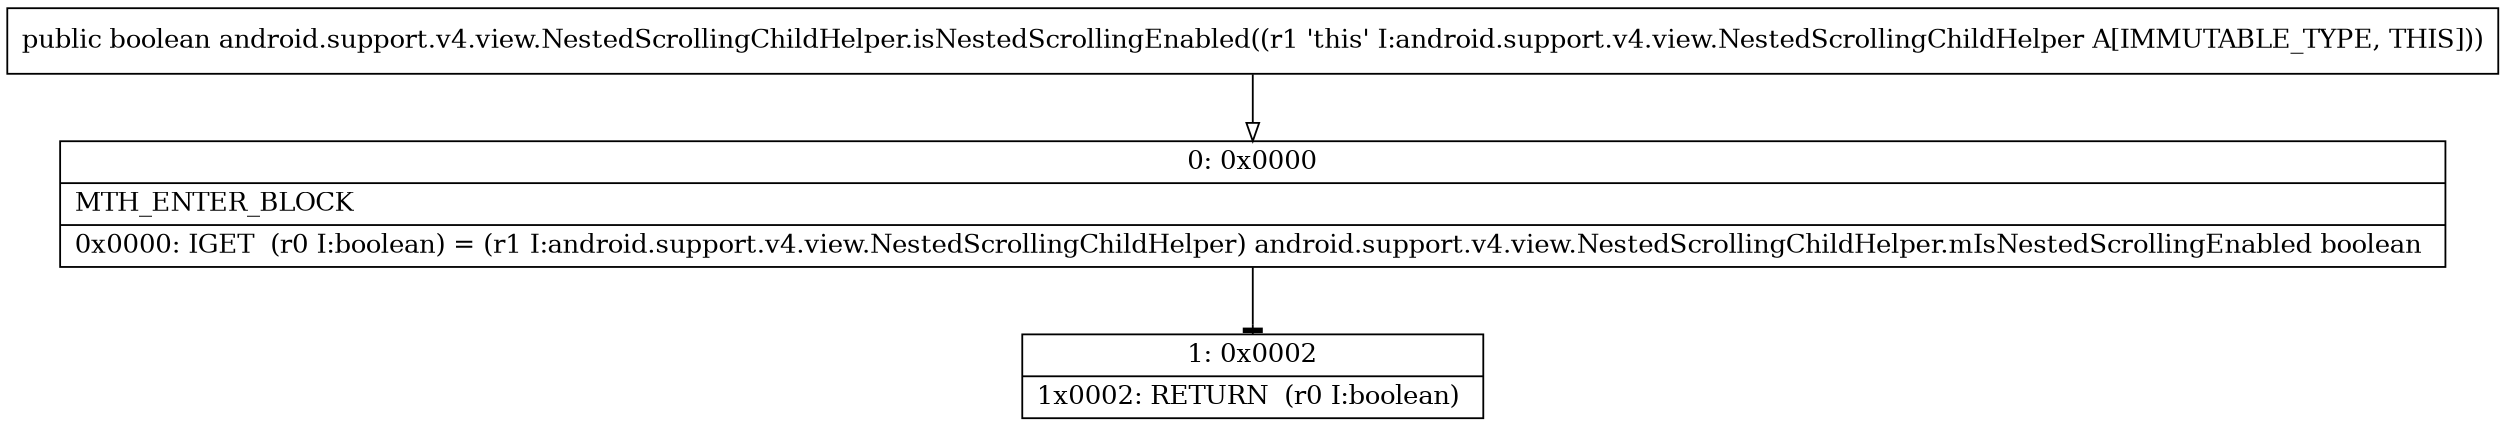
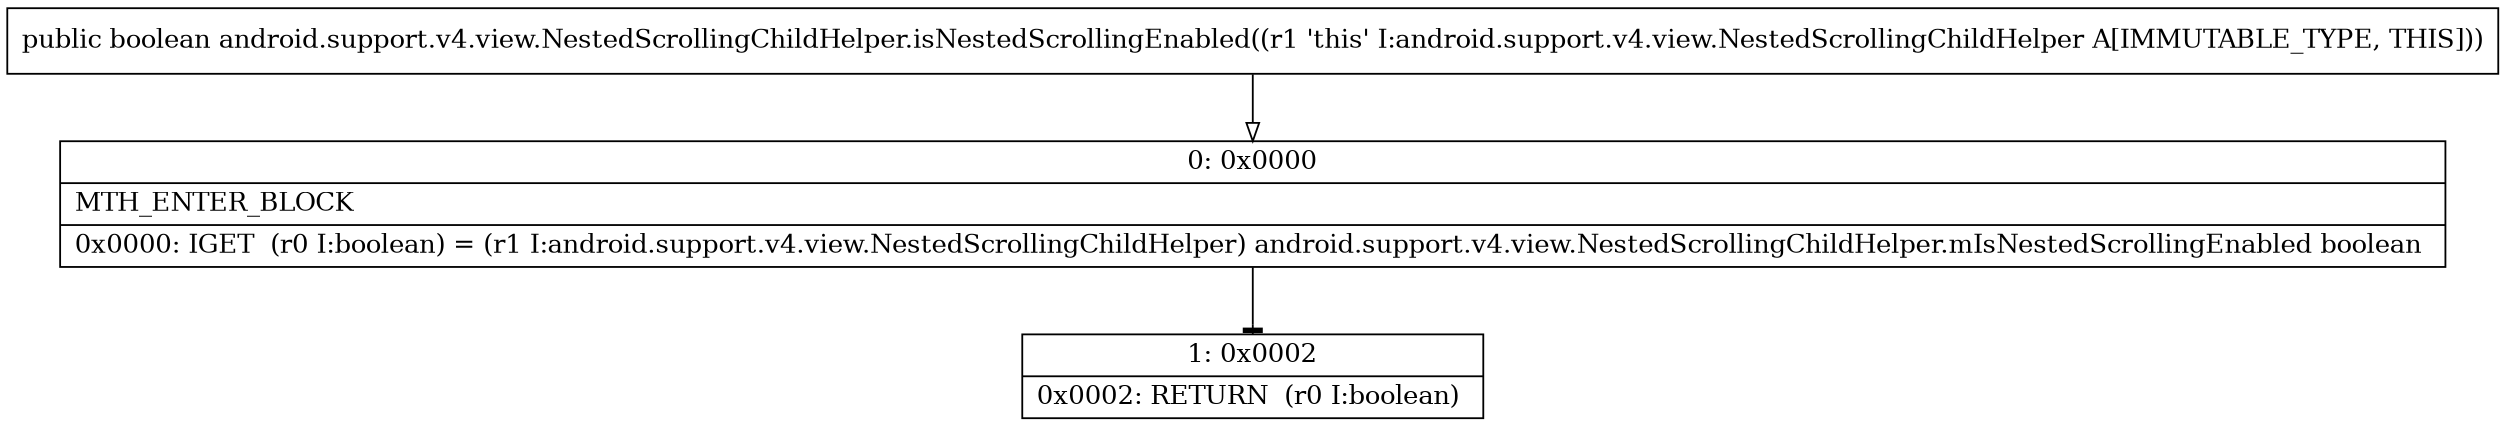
node "1: 0x0002": text "1x0002: RETURN  (r0 I:boolean)" -> "0x0002: RETURN  (r0 I:boolean)"
